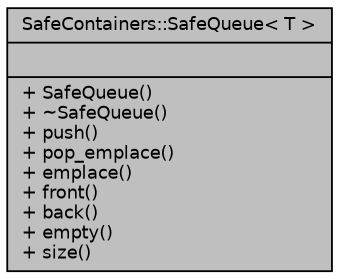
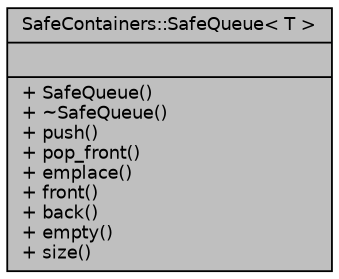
node "SafeContainers::SafeQueue< T >": text "+ pop_emplace()" -> "+ pop_front()"
